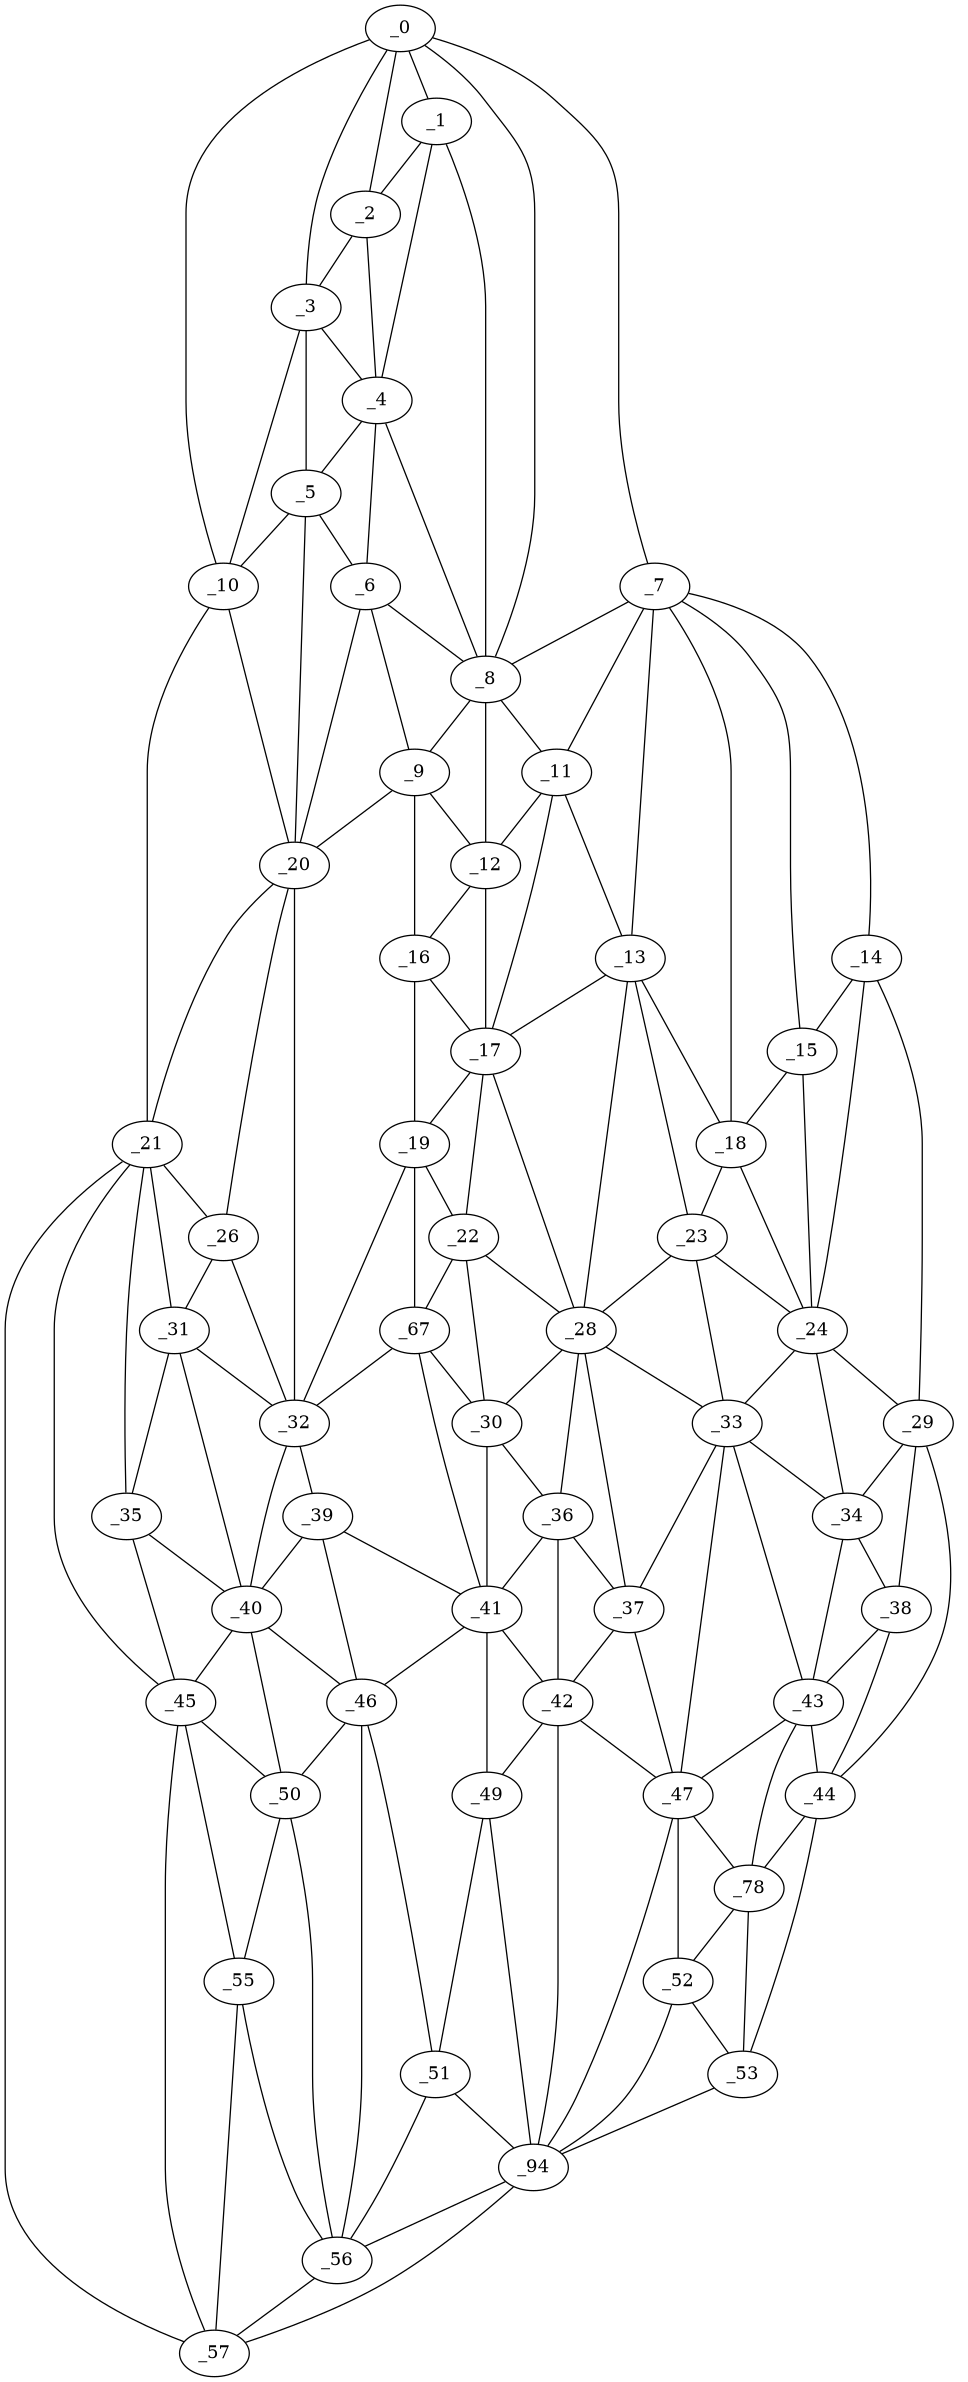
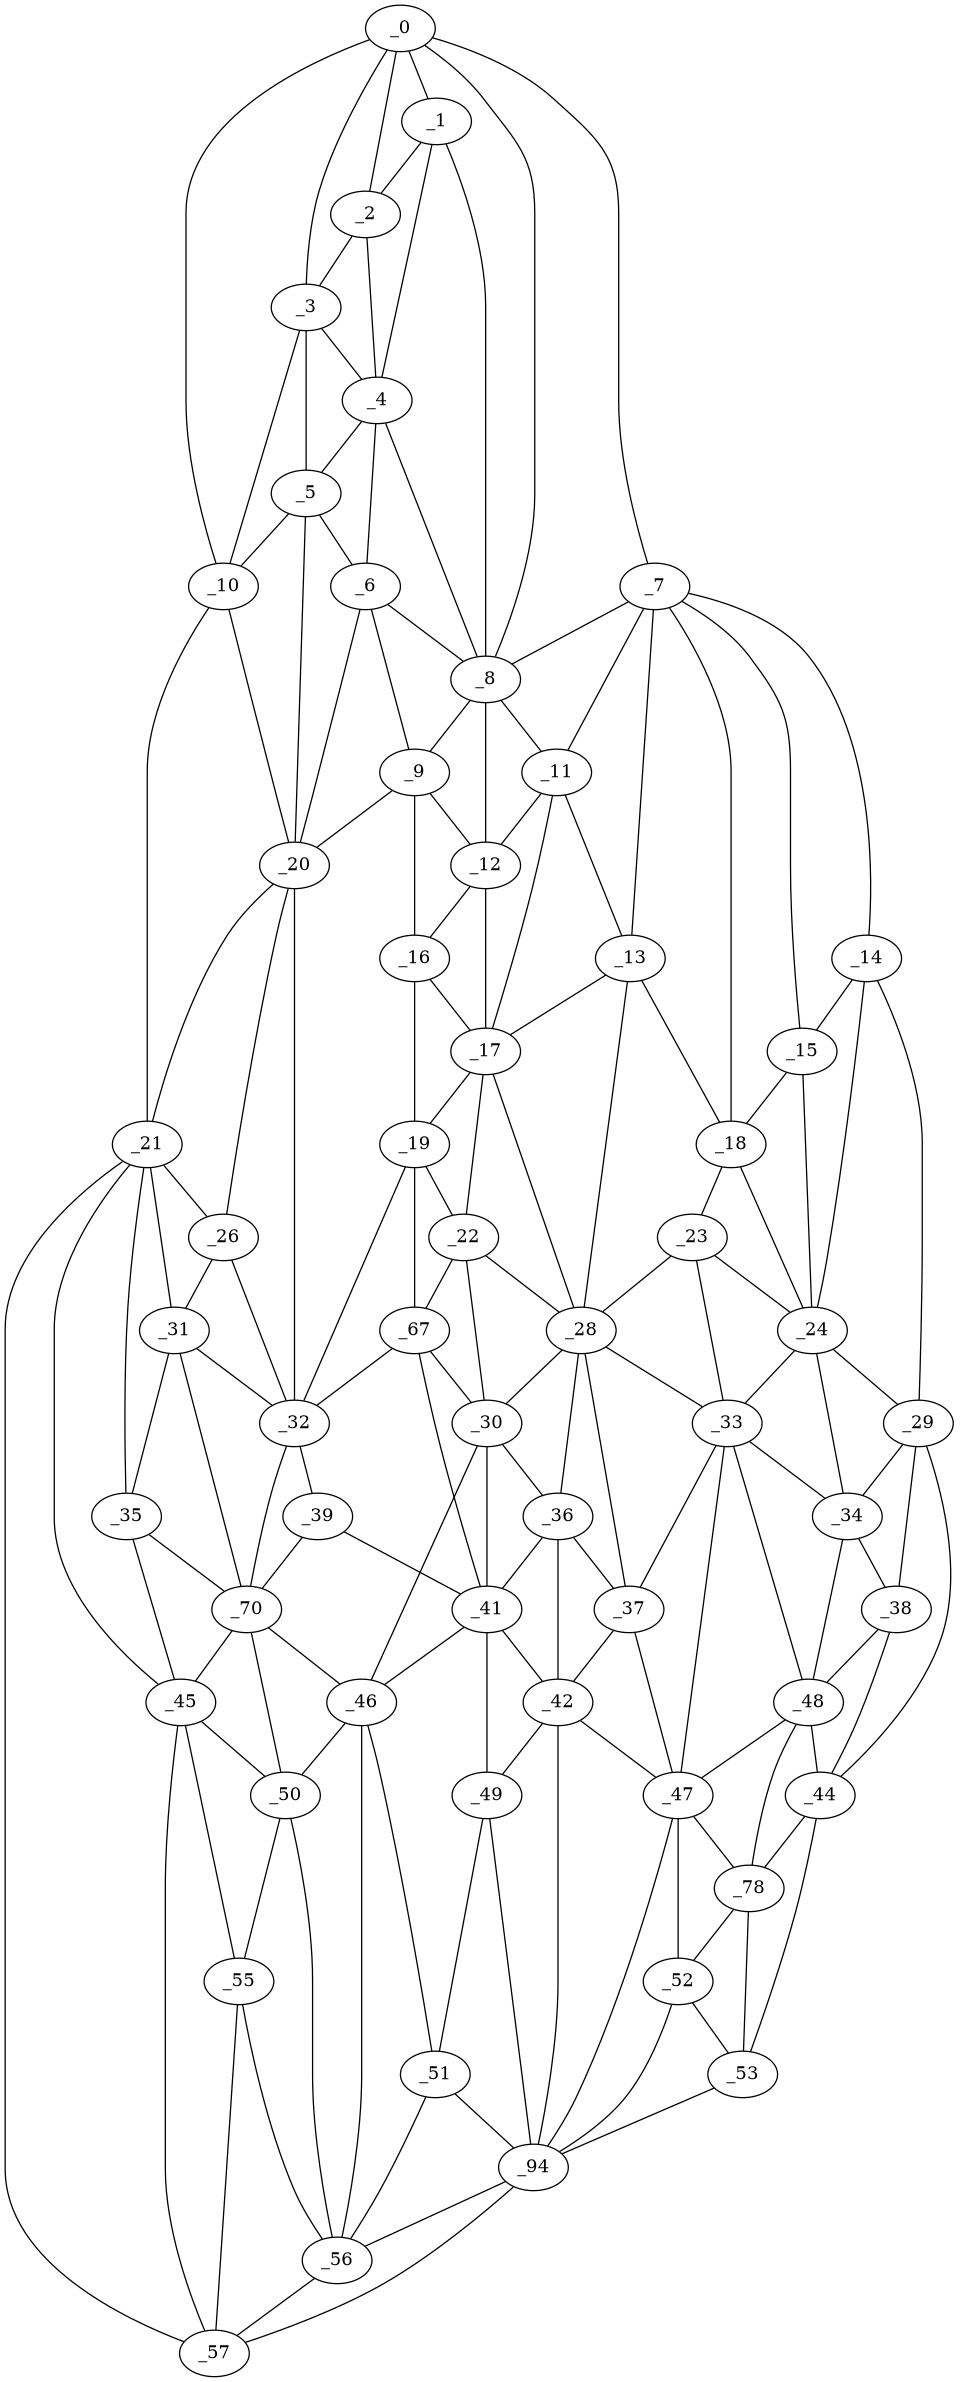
edge "_13" -- "_23": removed
node "_40": label "_40" -> "_70"
edge "_39" -- "_46": now "_30" -- "_46"
node "_43": label "_43" -> "_48"
